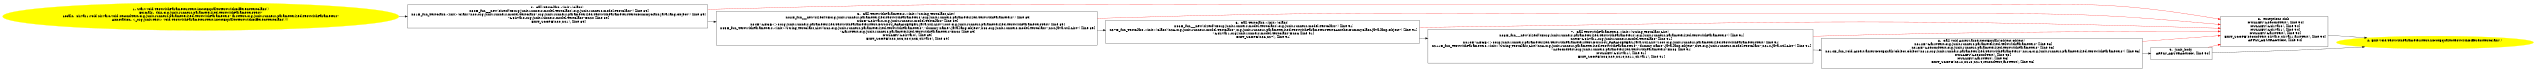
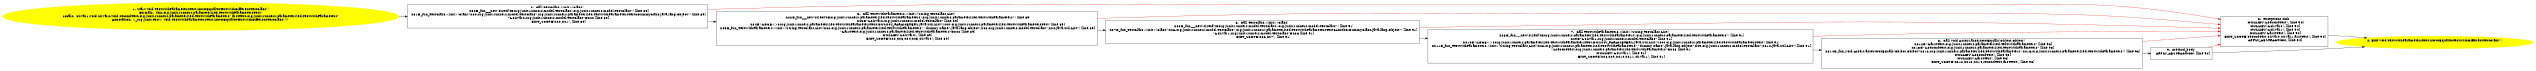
node "9:  junit_body APPLY_ABSTRACTION; [line 94]": label "9:  junit_body APPLY_ABSTRACTION; [line 94]" -> "9:  method_body APPLY_ABSTRACTION; [line 94]"
